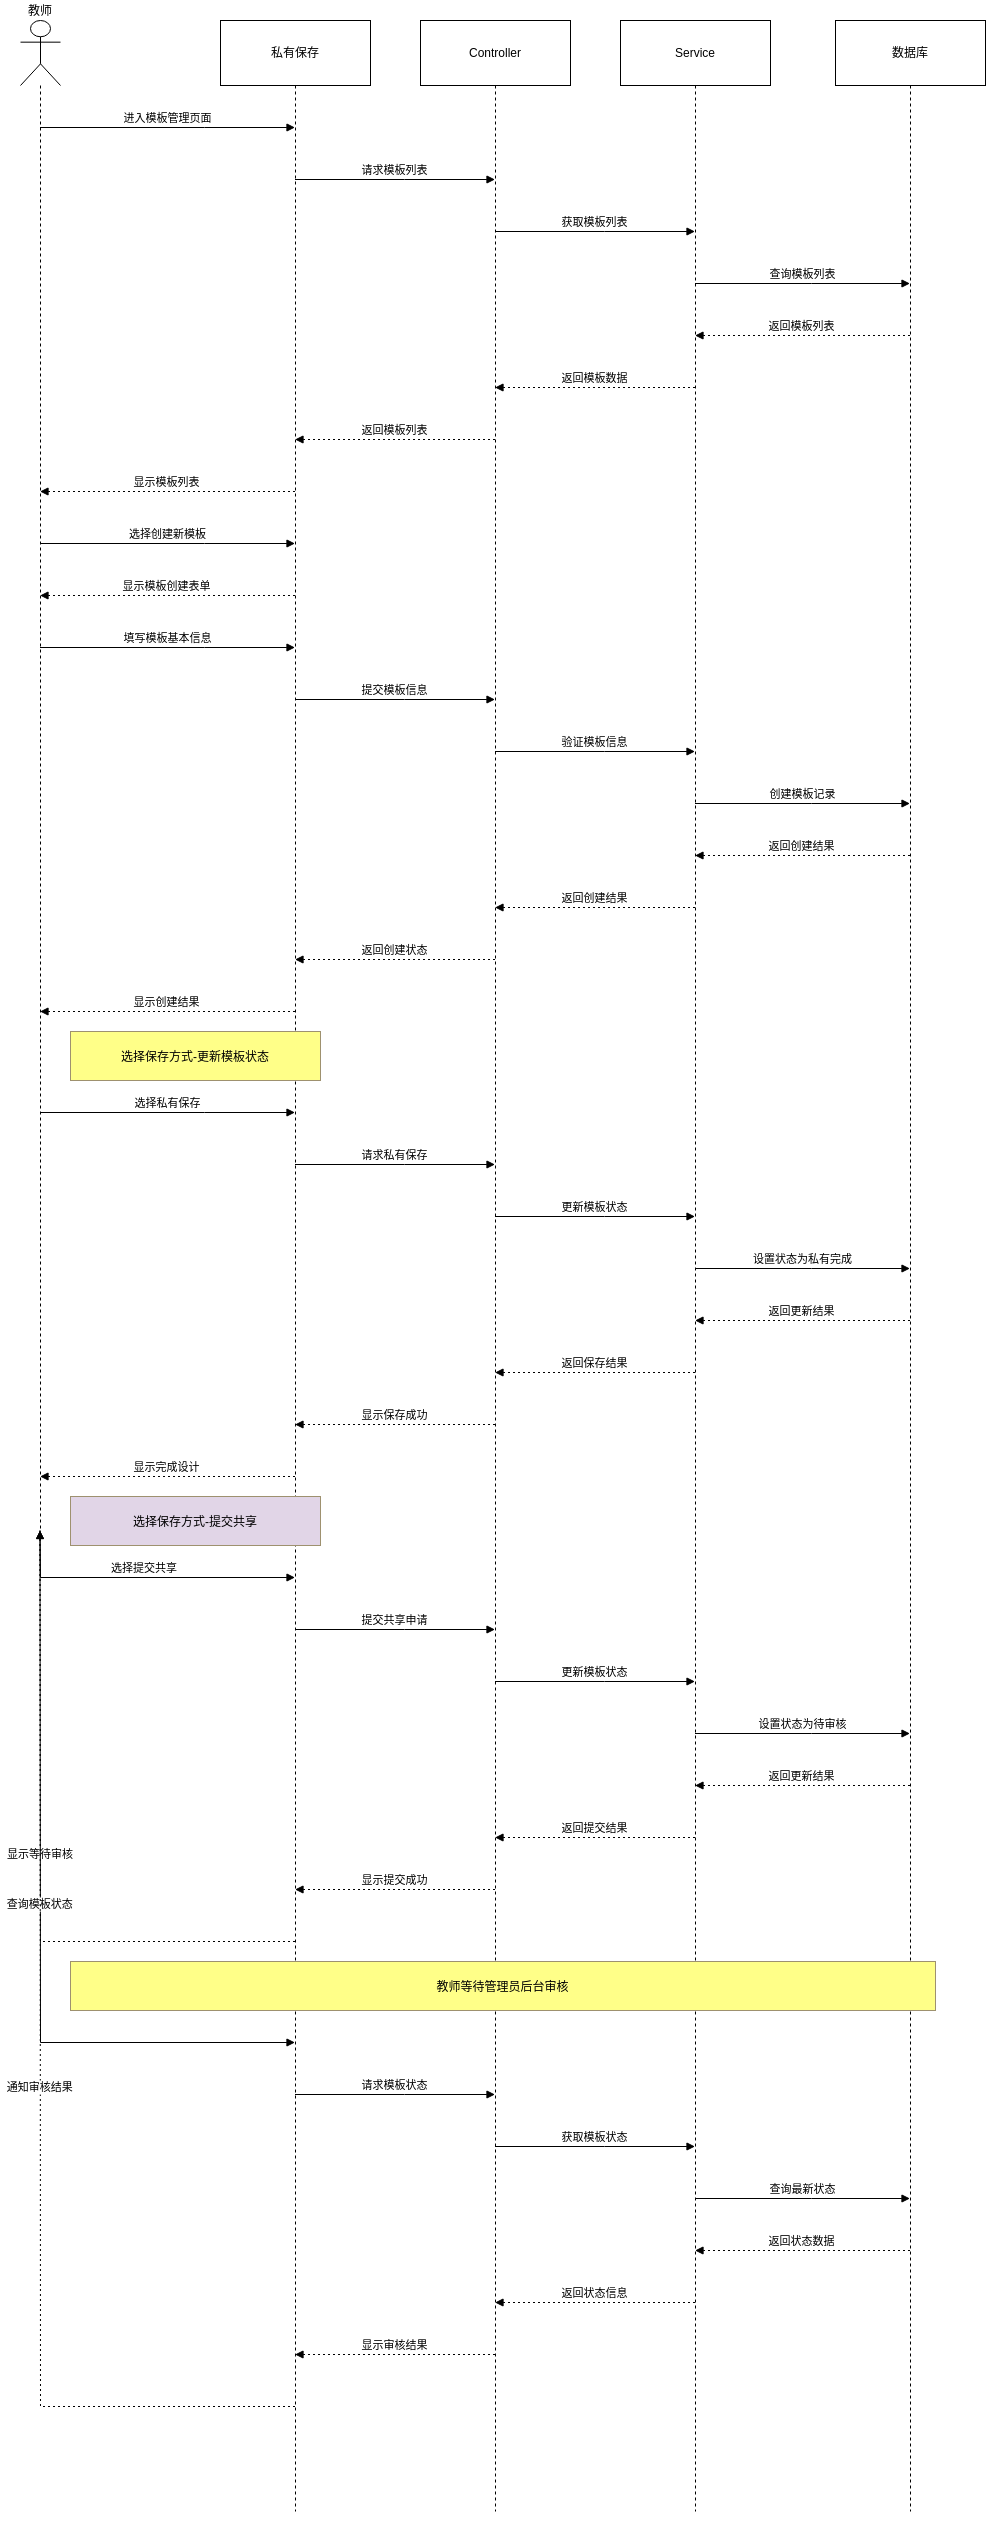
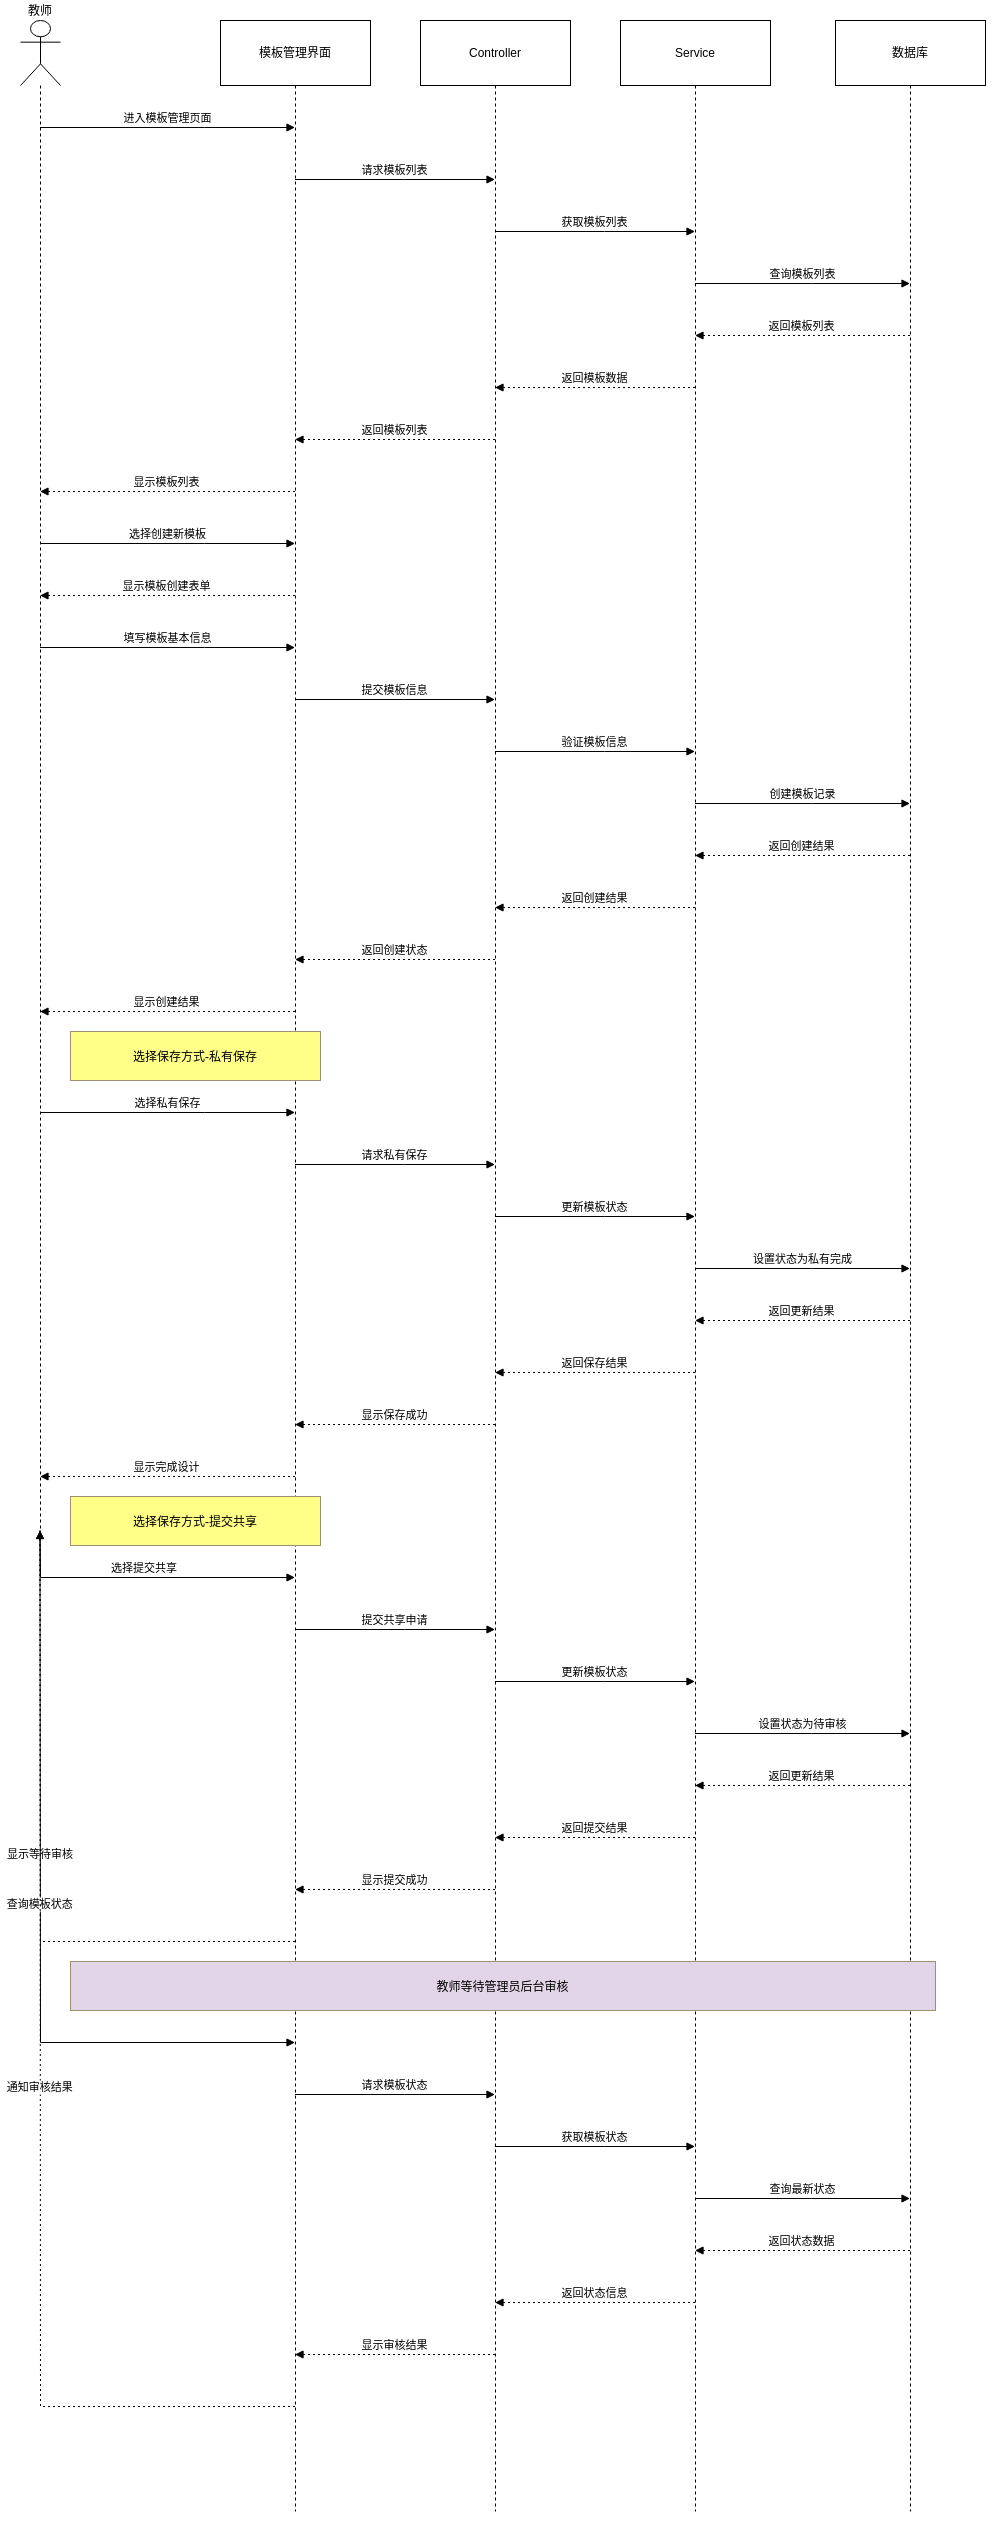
node "私有保存": label "私有保存" -> "模板管理界面"
node "选择保存方式-更新模板状态": label "选择保存方式-更新模板状态" -> "选择保存方式-私有保存"
node "选择保存方式-提交共享": fillcolor #e1d5e7 -> #ffff88
node "教师等待管理员后台审核": fillcolor #ffff88 -> #e1d5e7
